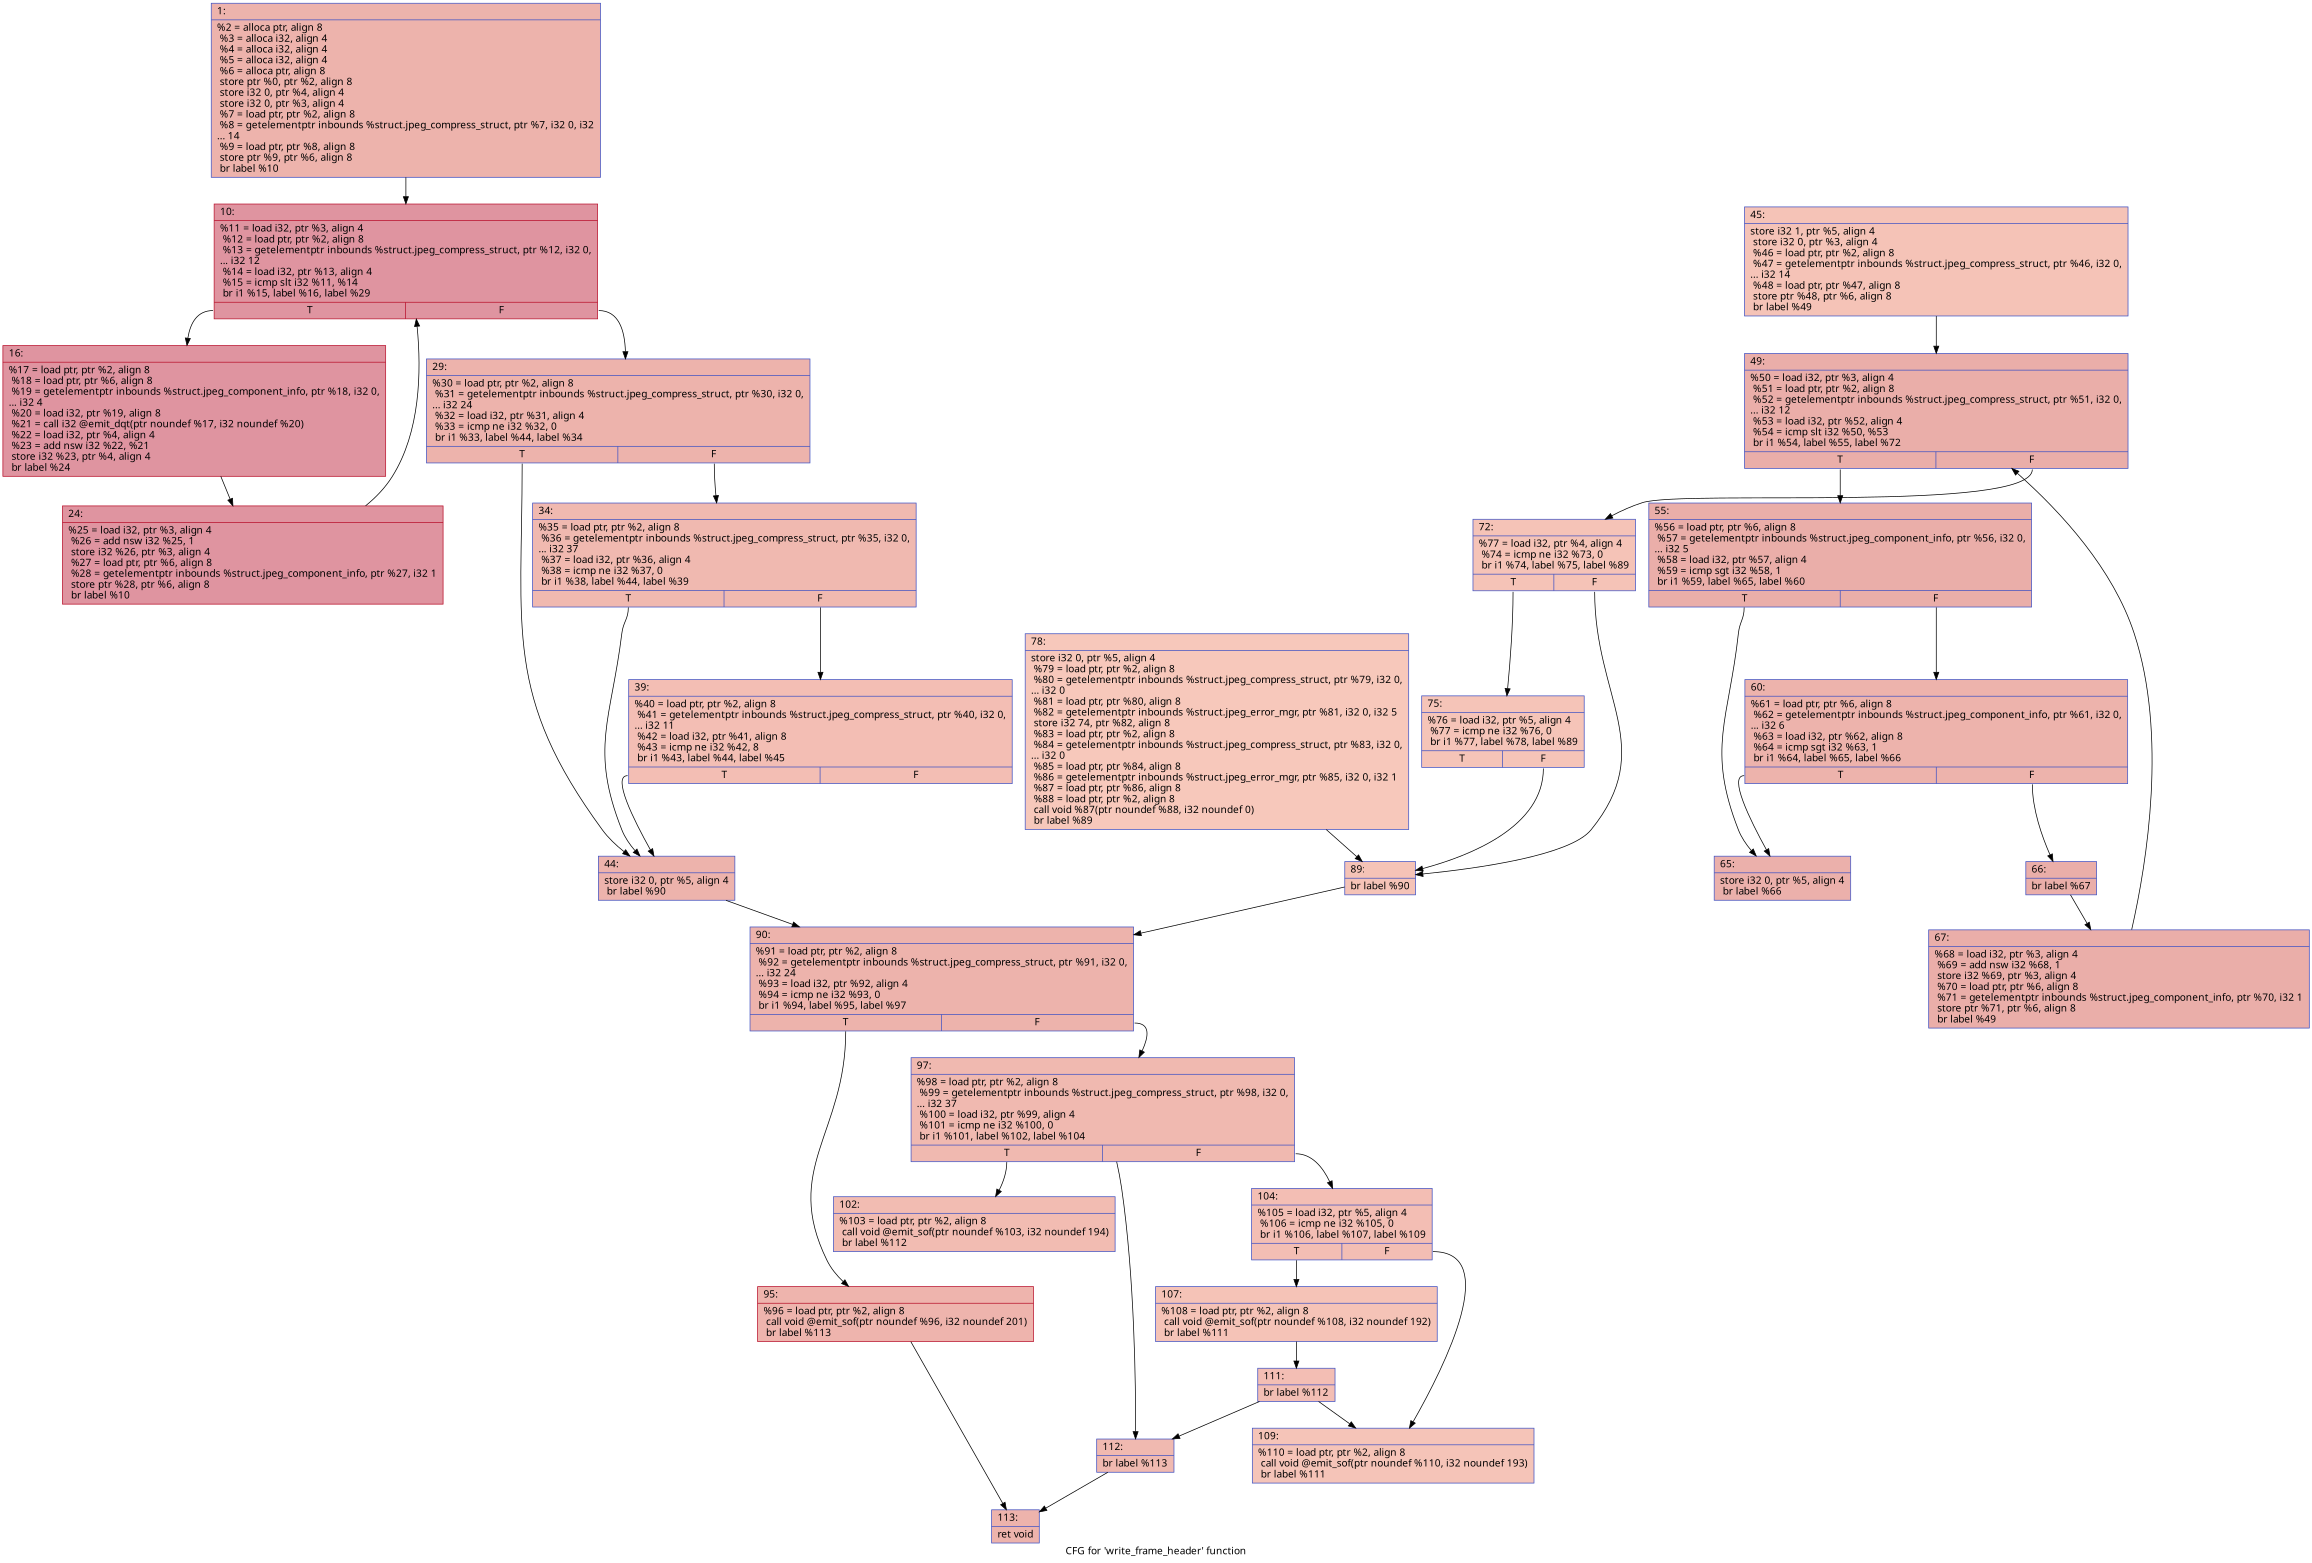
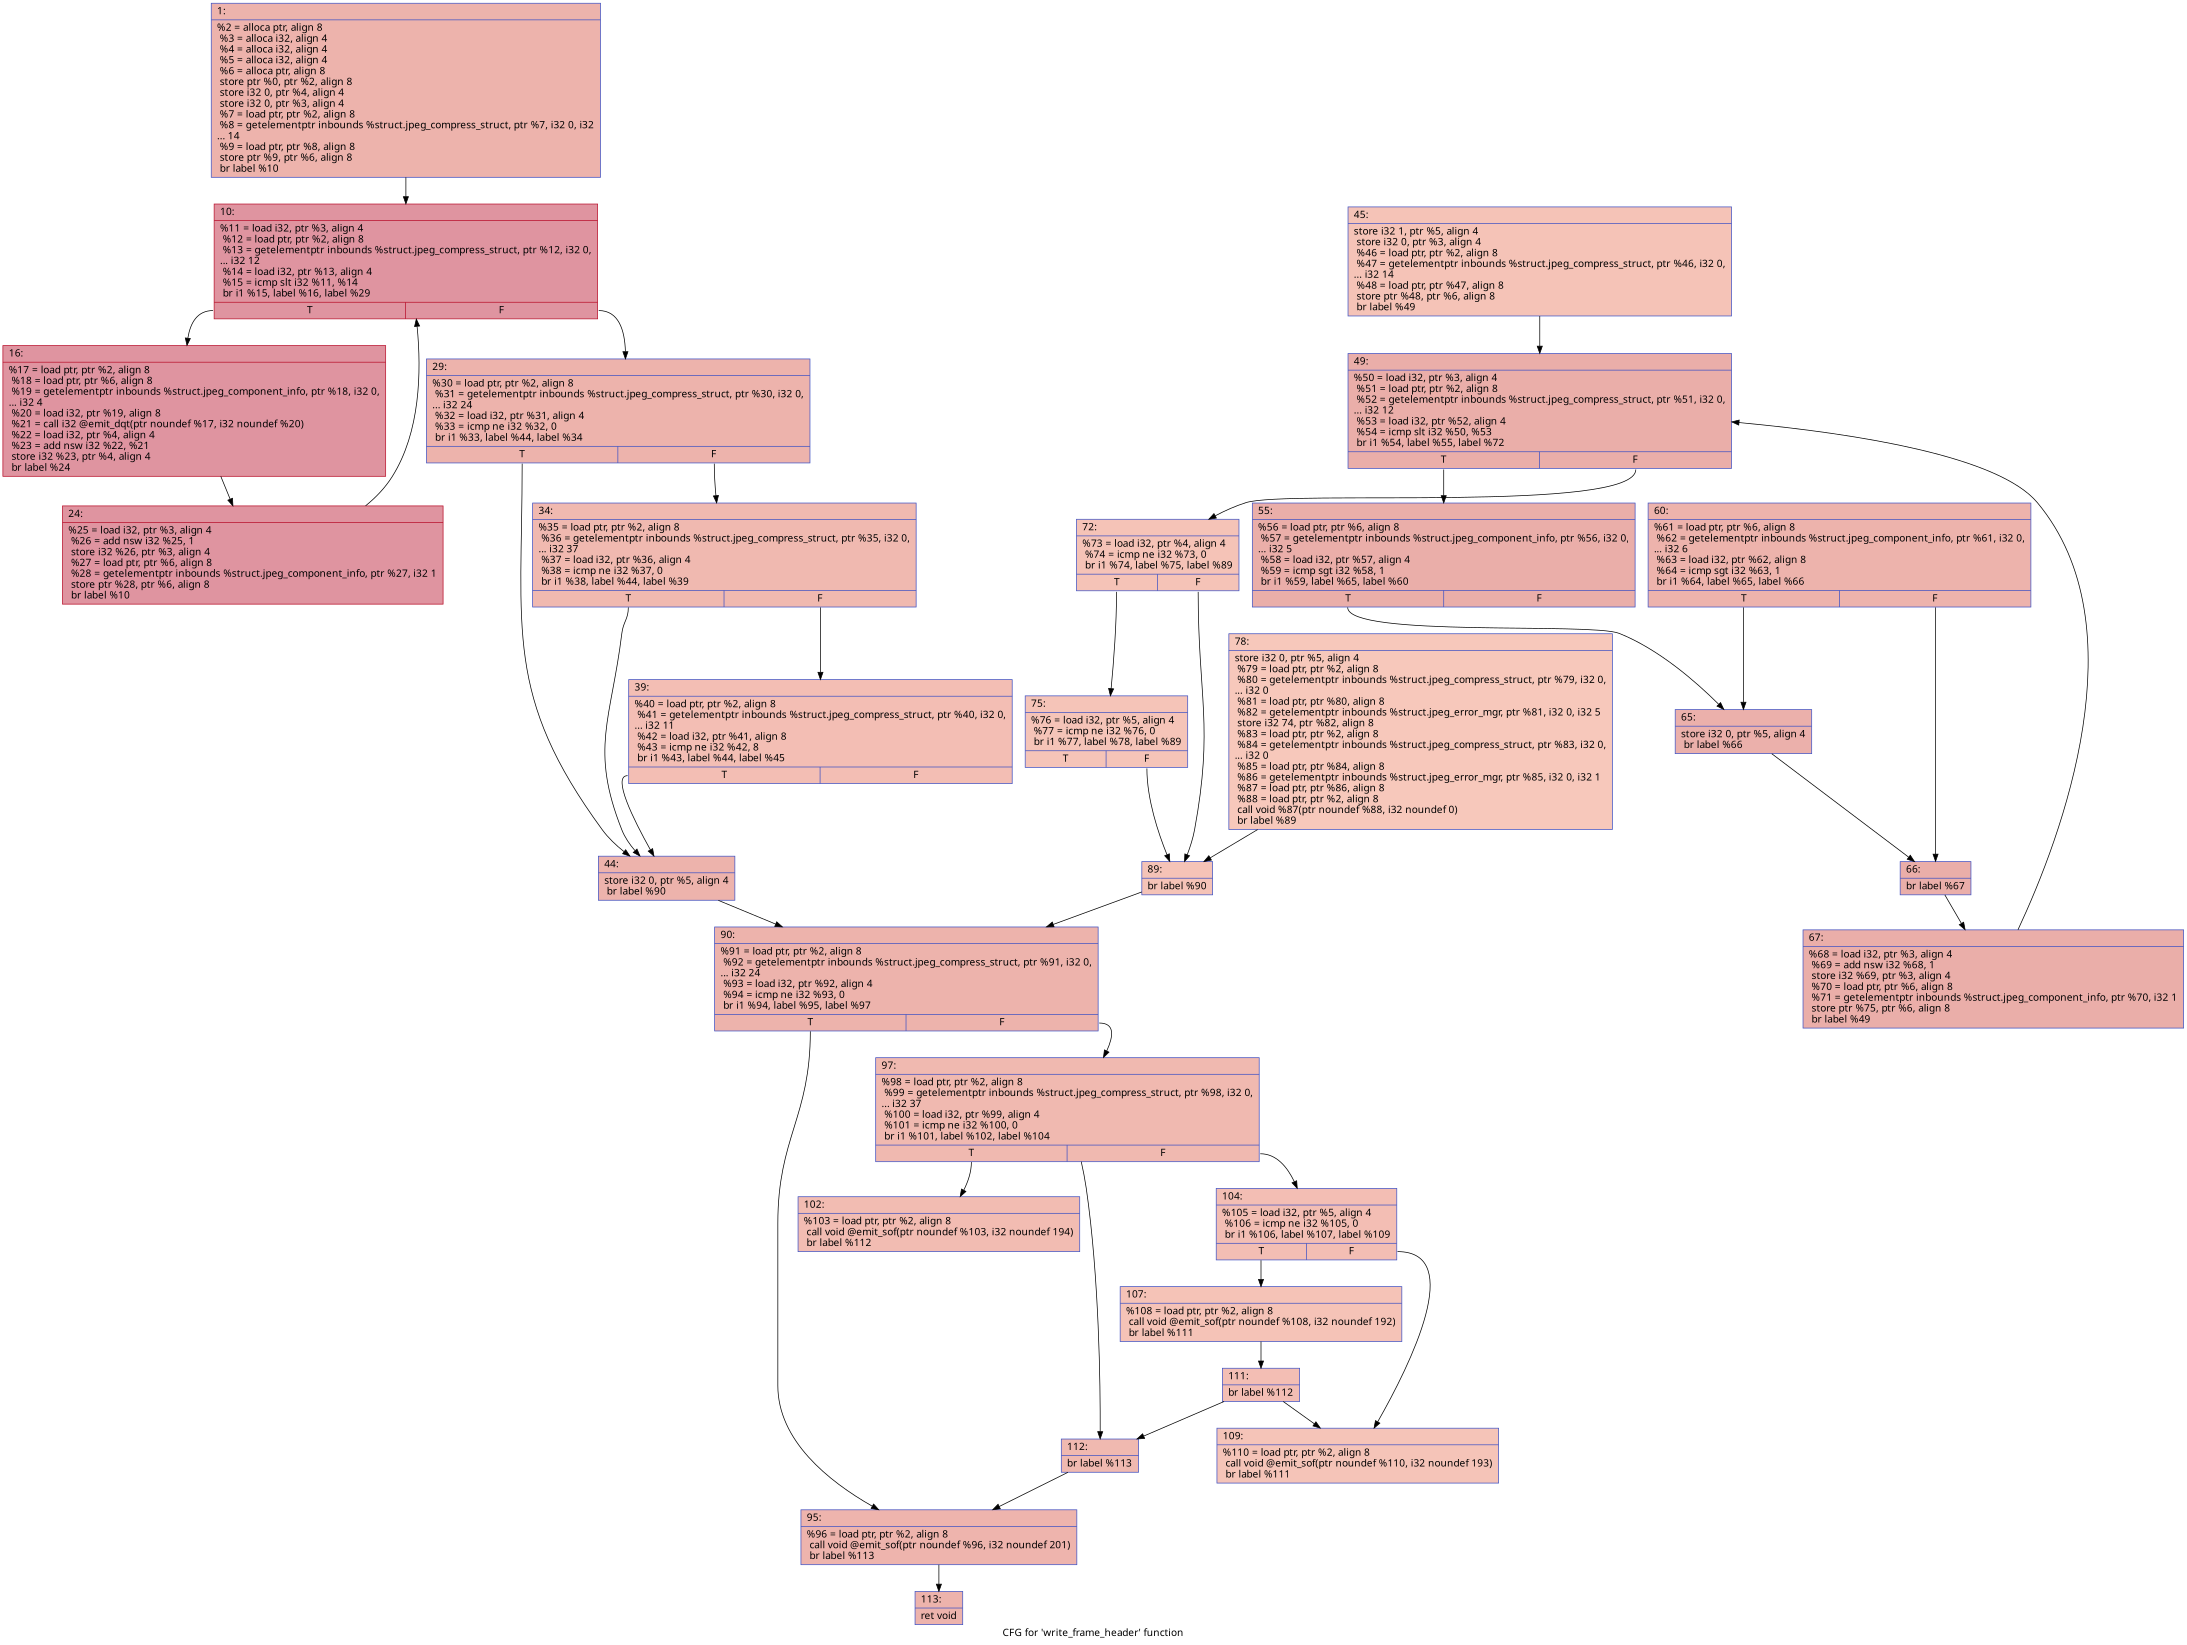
node "72:": text "%77 = load i32, ptr %4, align 4" -> "%73 = load i32, ptr %4, align 4"
edge "55:" -> "60:": removed
edge "65:" -> "66:": added
node "67:": text "store ptr %71, ptr %6, align 8" -> "store ptr %75, ptr %6, align 8"
node "95:": color #b70d28ff -> #3d50c3ff
edge "112:" -> "113:": now "112:" -> "95:"
